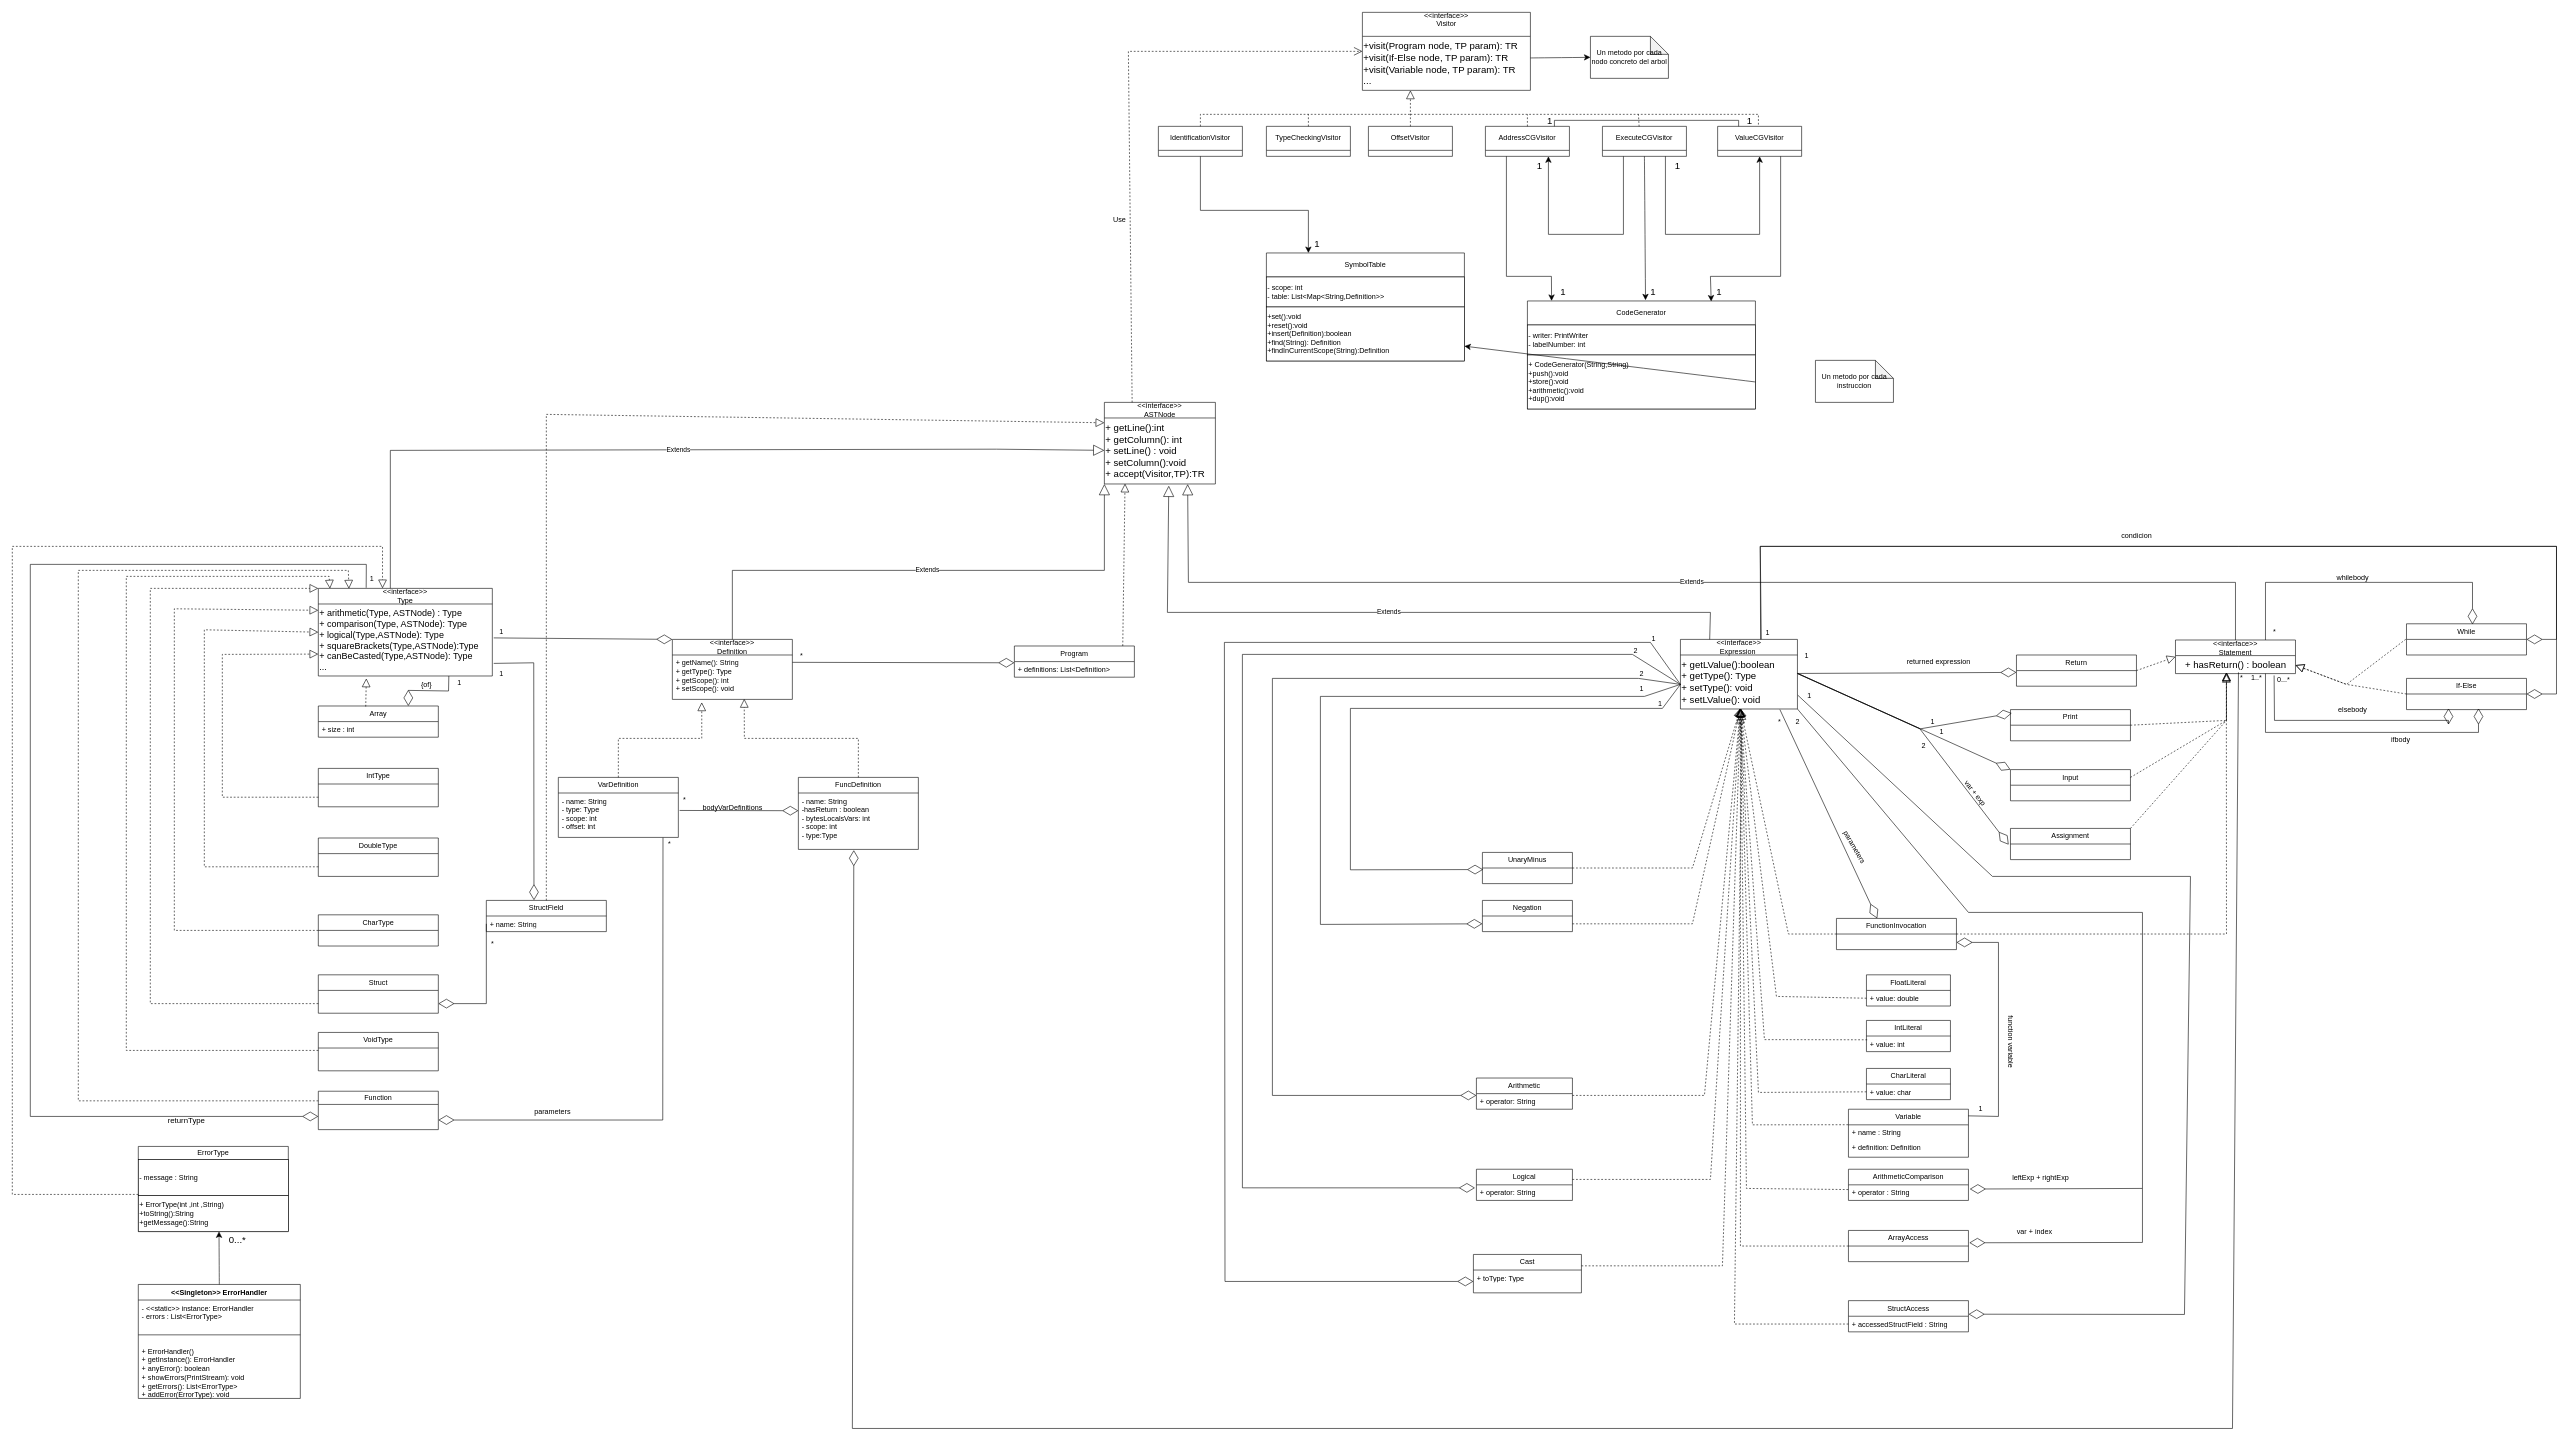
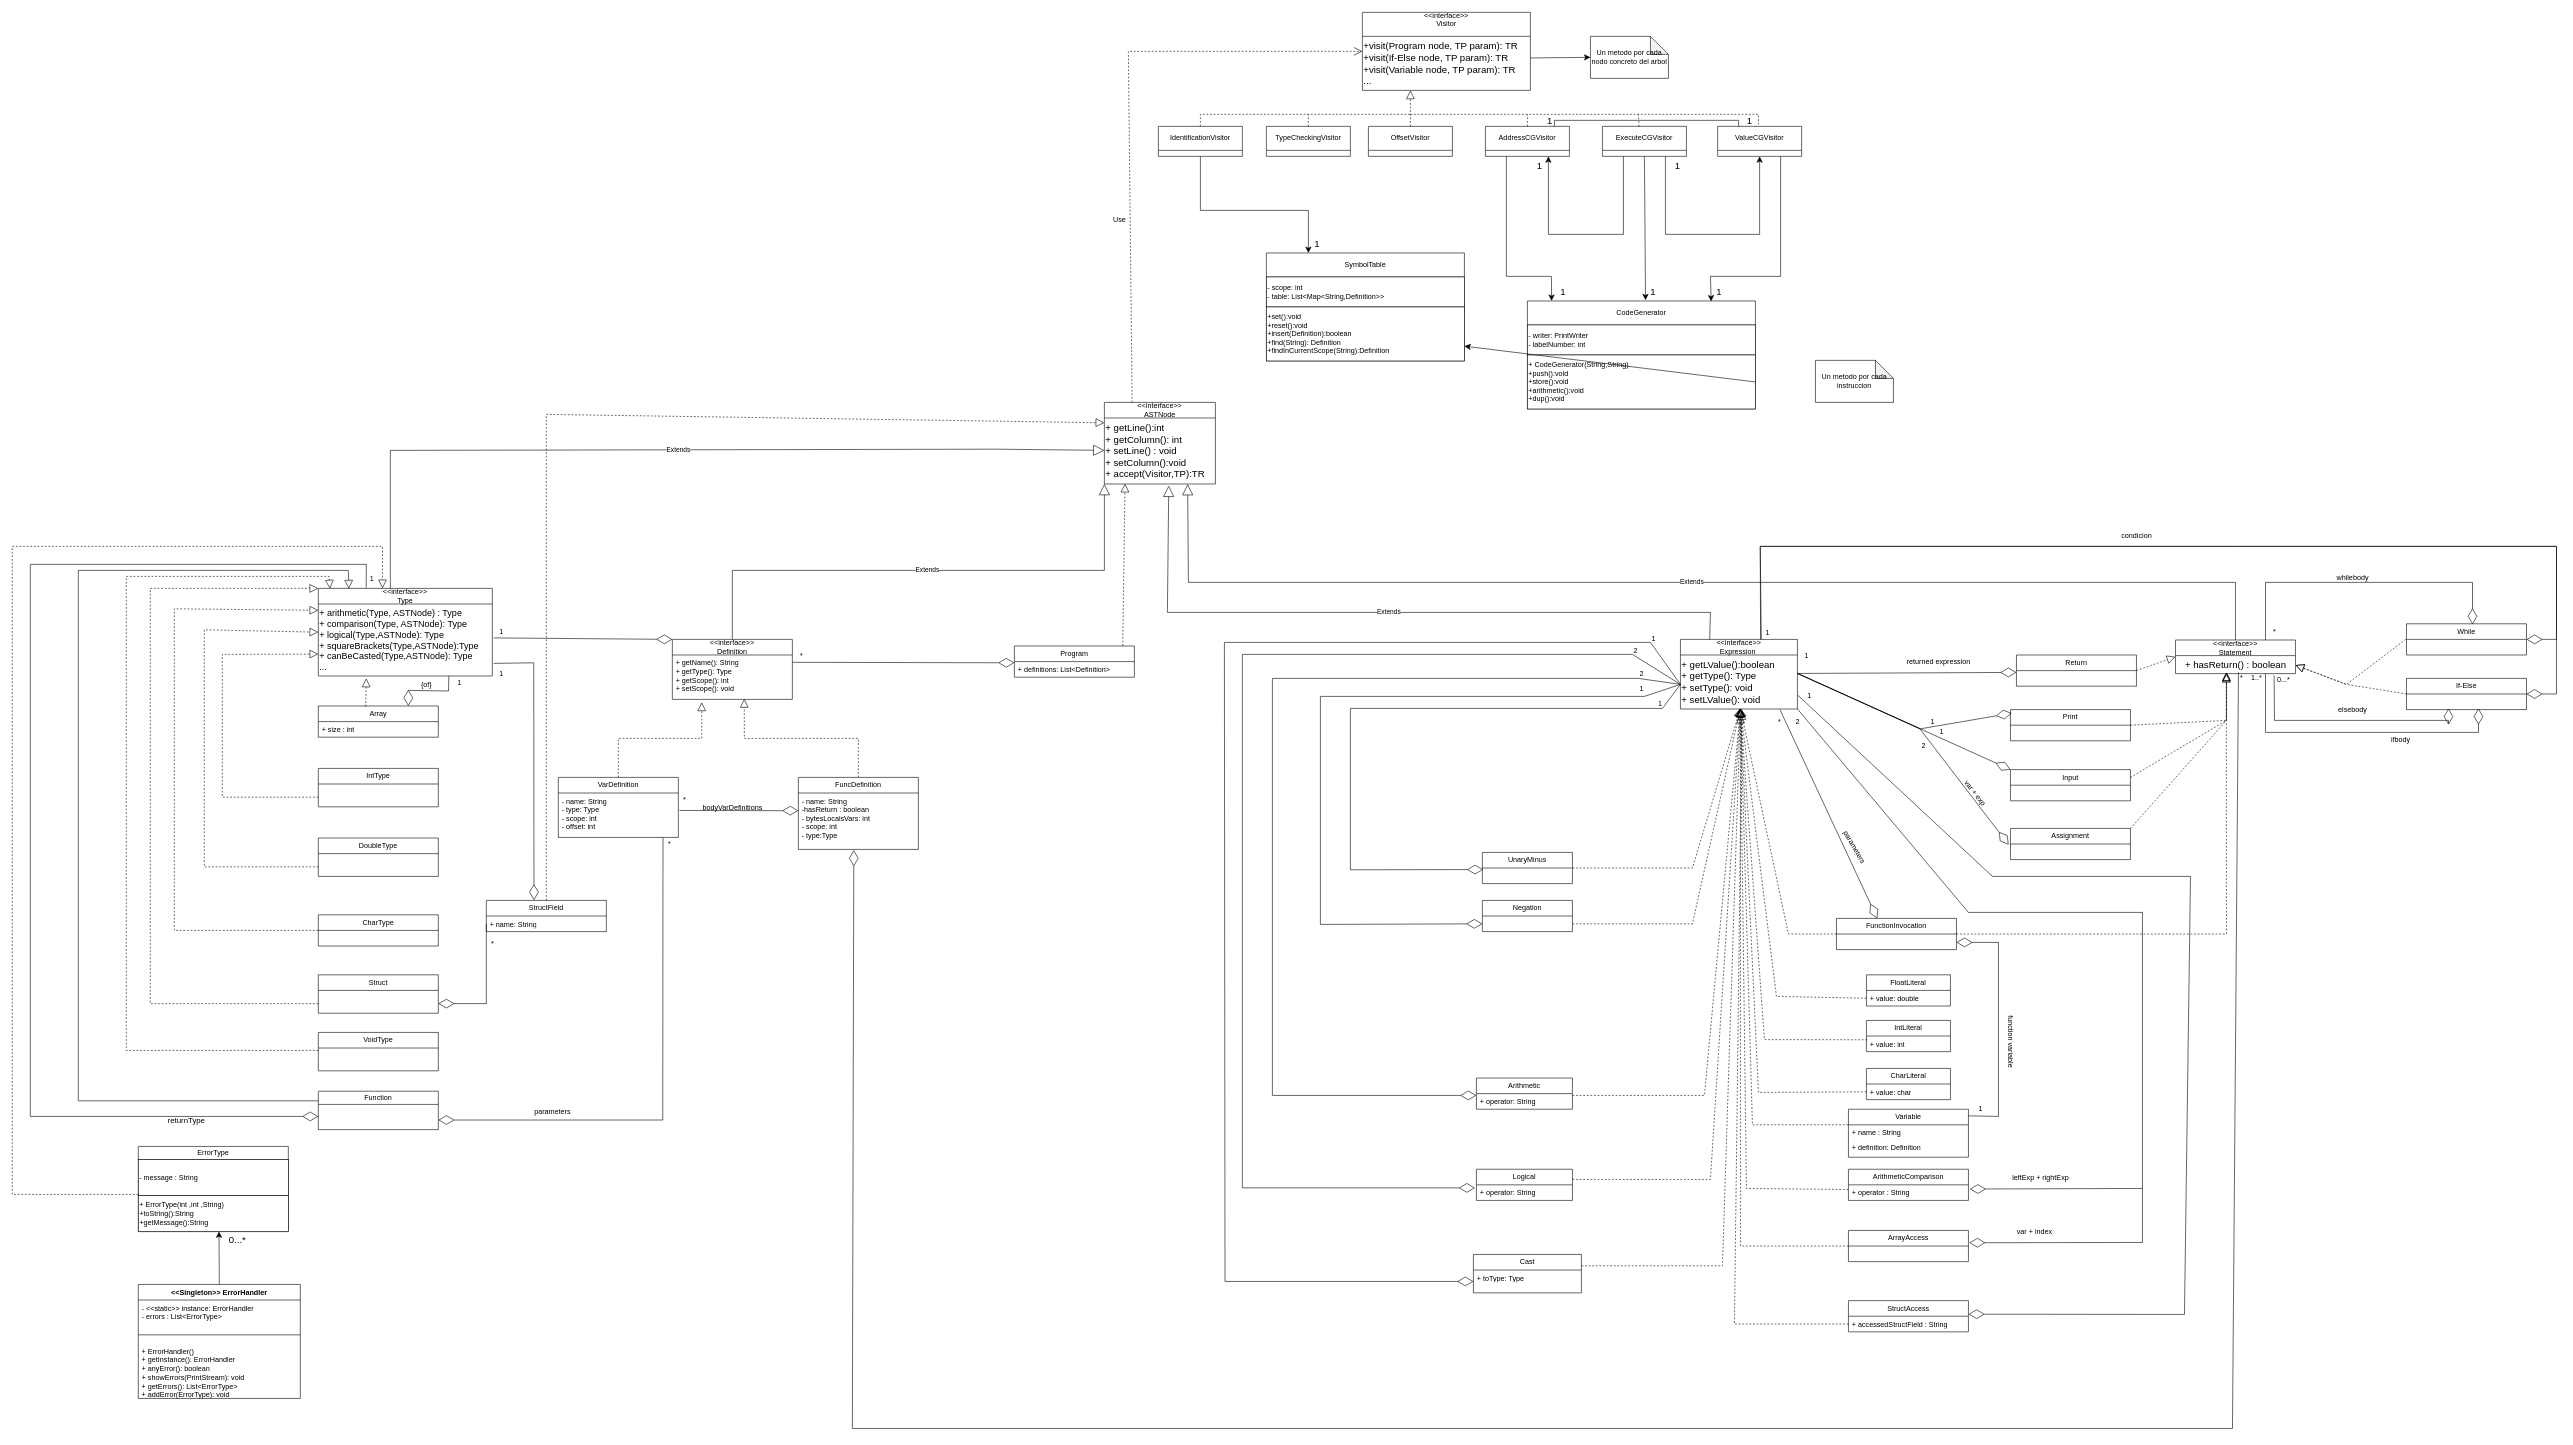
edge "Function" -> "<<interface>> Type": style dashed -> solid
